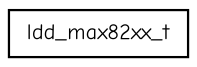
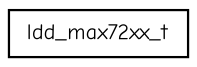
node "ldd_max82xx_t": label "ldd_max82xx_t" -> "ldd_max72xx_t"
